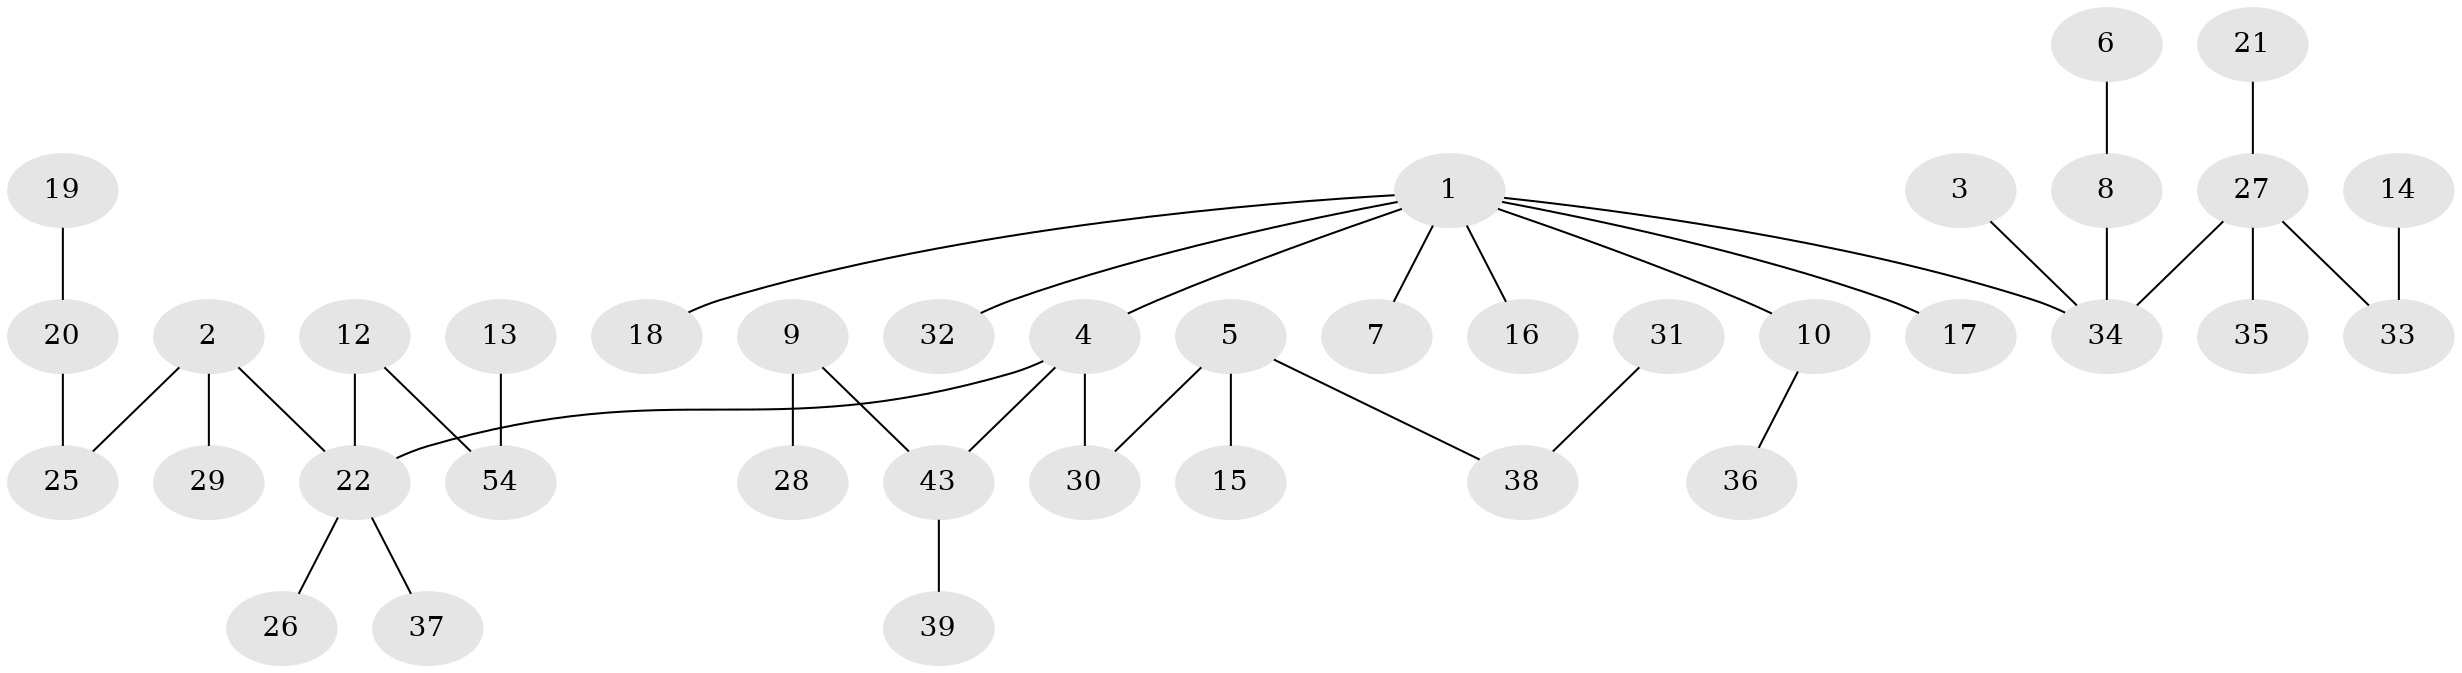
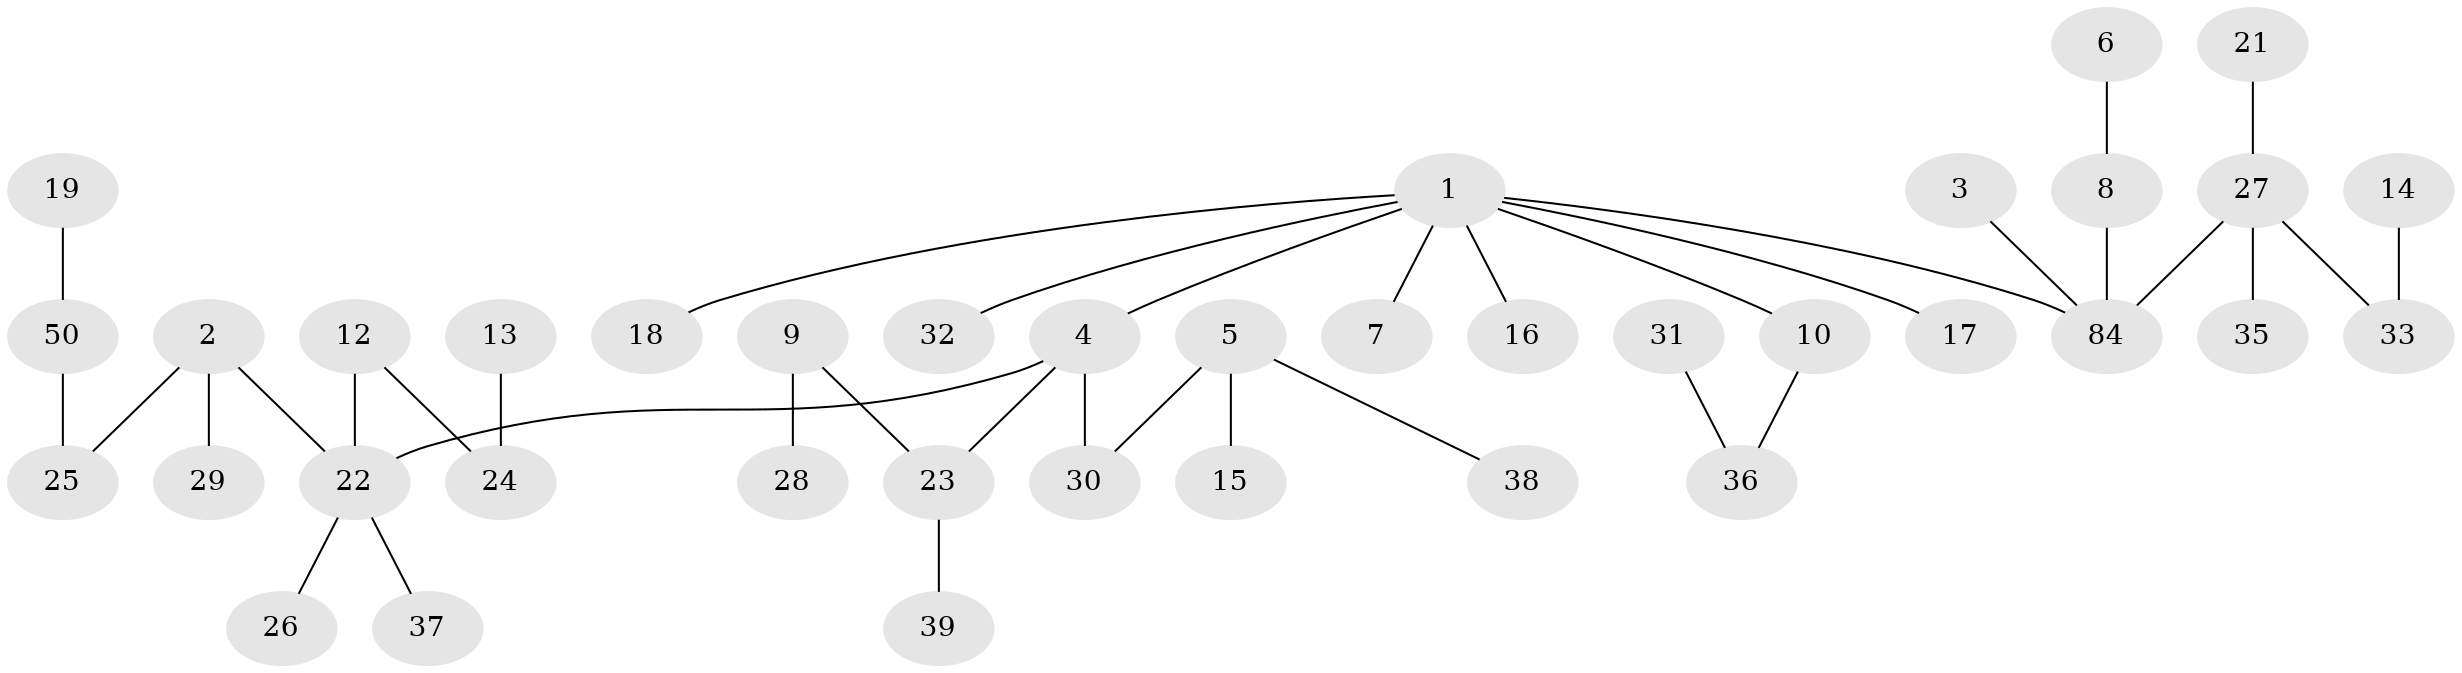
node "20": label "20" -> "50"
node "34": label "34" -> "84"
edge "31" -- "38": now "31" -- "36"
node "54": label "54" -> "24"
node "43": label "43" -> "23"
